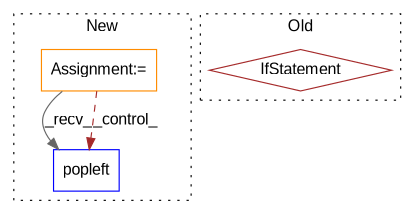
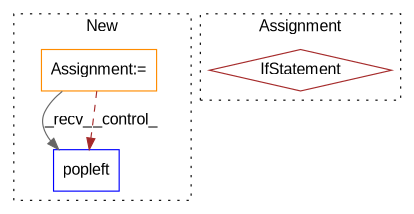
cluster "Old": label "Old" -> "Assignment"
